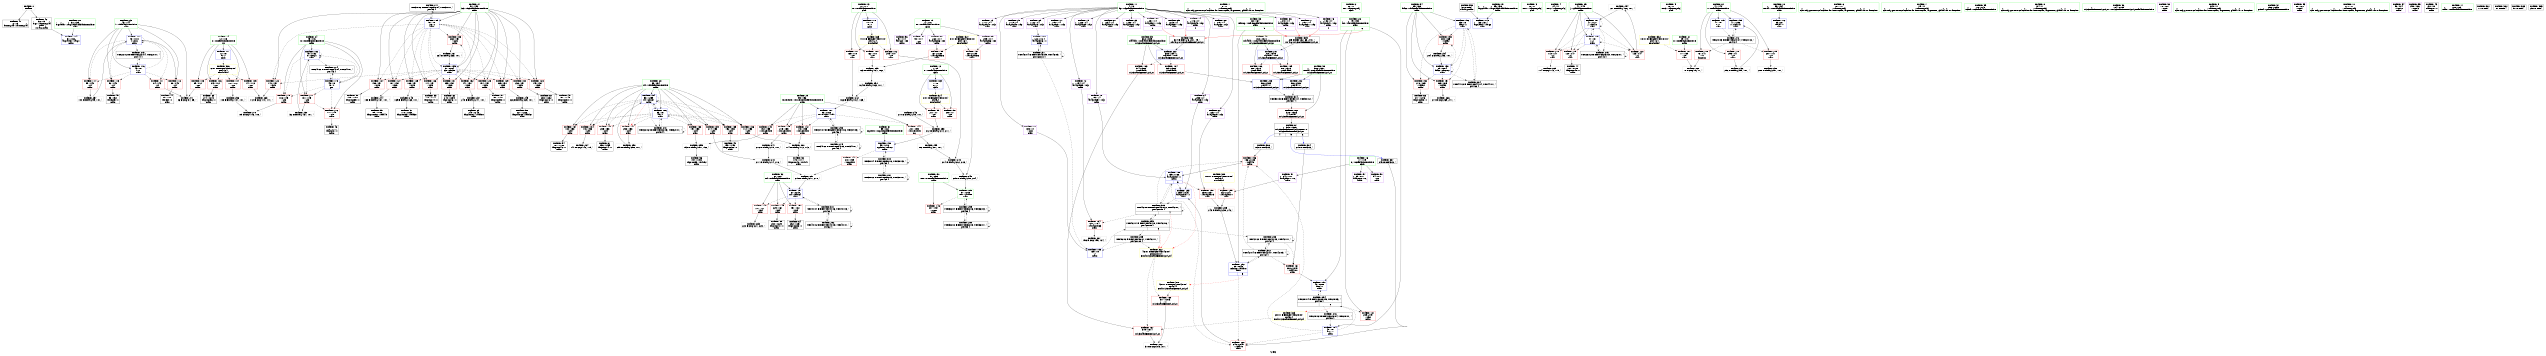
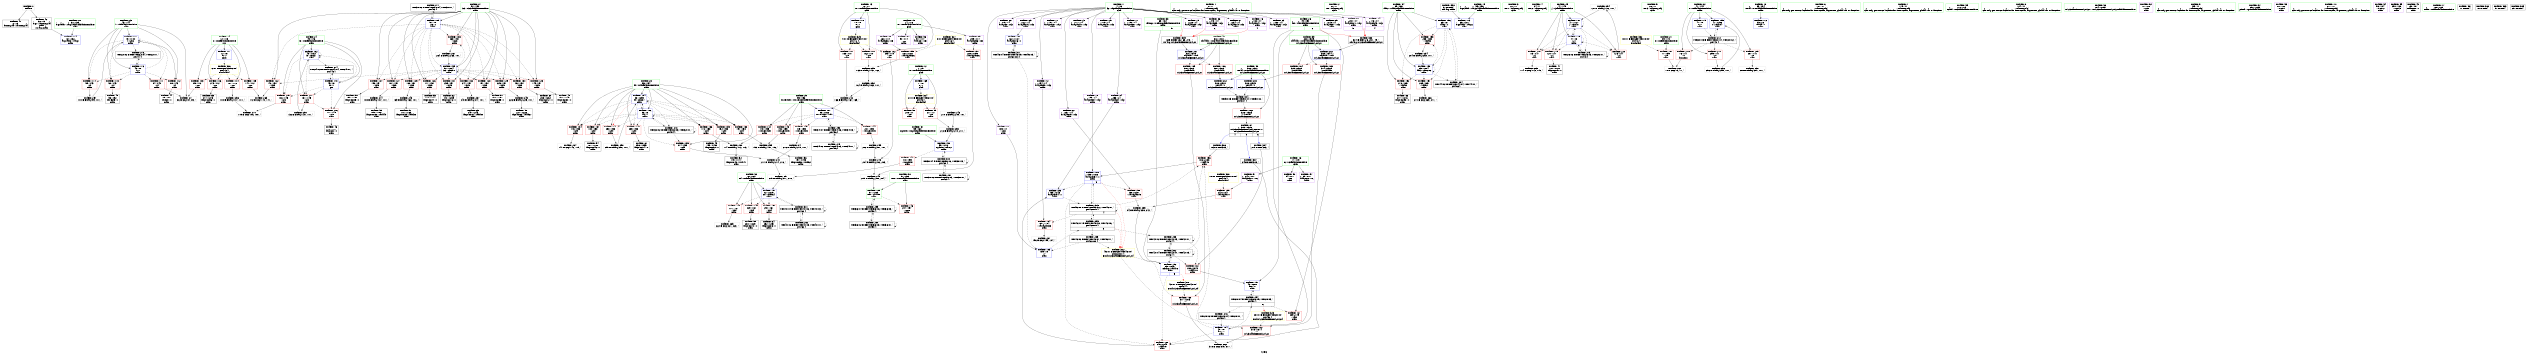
edge "NodeID: 194" -> "NodeID: 139": now "NodeID: 278" -> "NodeID: 139"
node "NodeID: 298": text "MR_34V_4 = ENCHI(MR_34V_6, MR_34V_3, )" -> "MR_34V_4 = PHI(MR_34V_6, MR_34V_3, )"
node "NodeID: 144": text "inc" -> "main"
edge "NodeID: 165" -> "NodeID: 168": added
